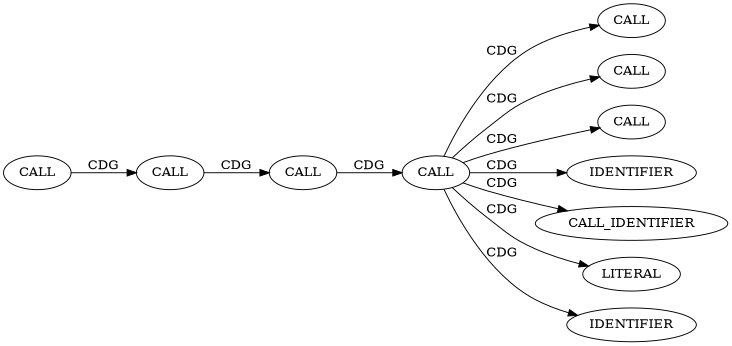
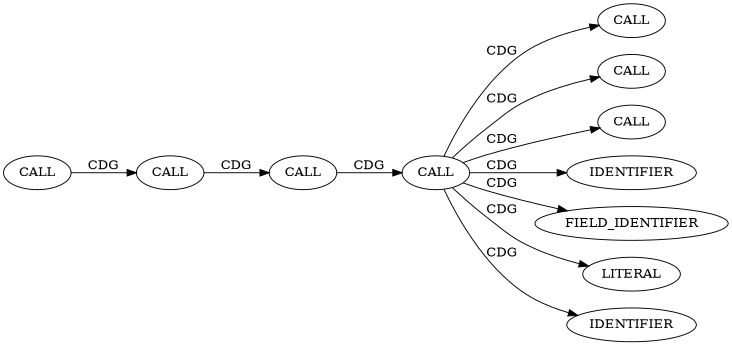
node "CALL_IDENTIFIER": label "CALL_IDENTIFIER" -> "FIELD_IDENTIFIER"
